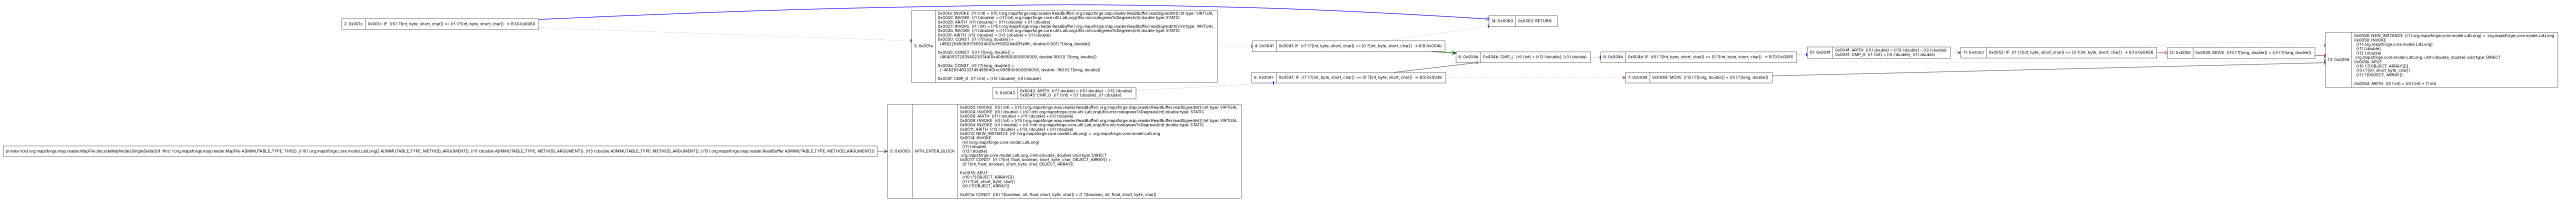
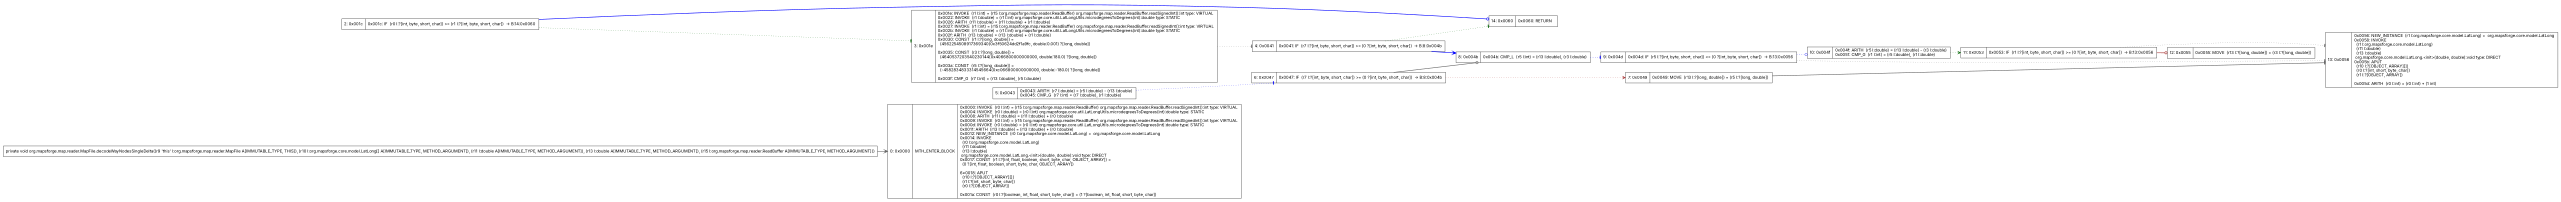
node "14: 0x0060": text "0x0062: RETURN" -> "0x0060: RETURN"
edge "4: 0x0041" -> "8: 0x004b": color darkgreen -> blue
edge "9: 0x004d" -> "10: 0x004f": arrowhead tee -> odot
edge "12: 0x0055" -> "13: 0x0056": removed
